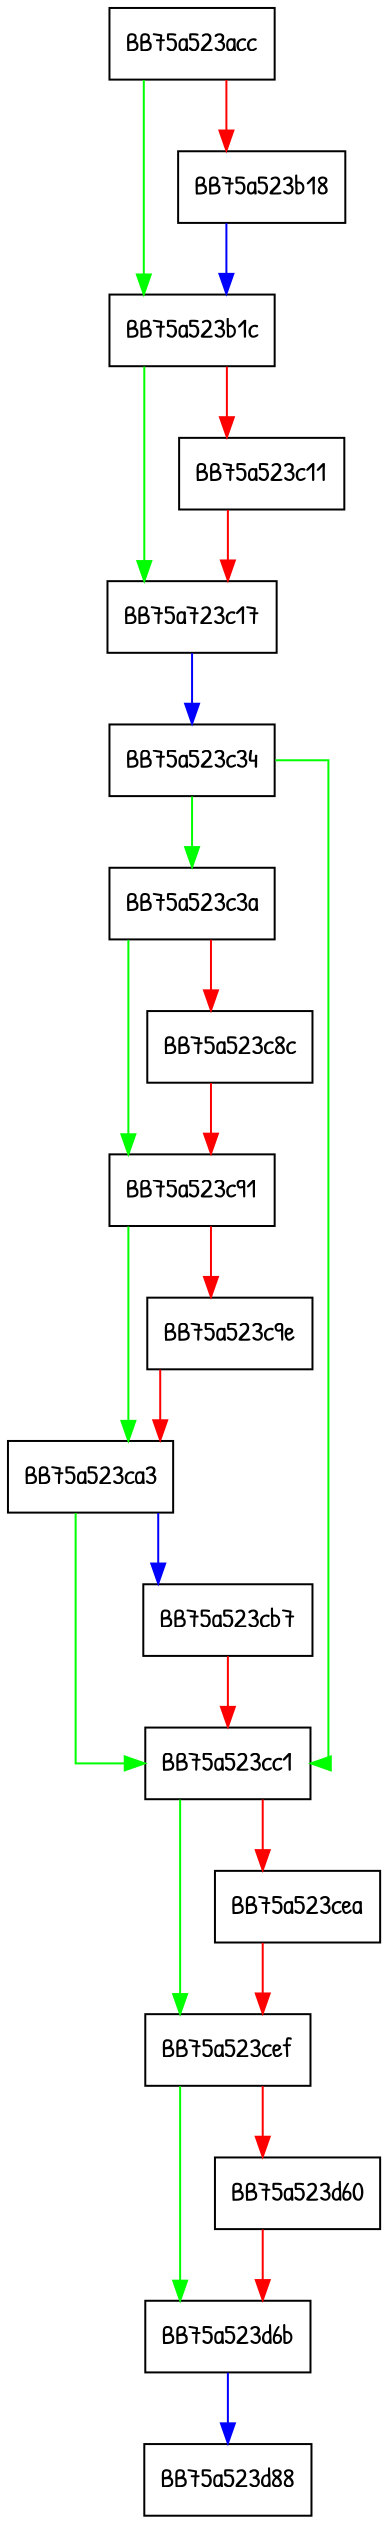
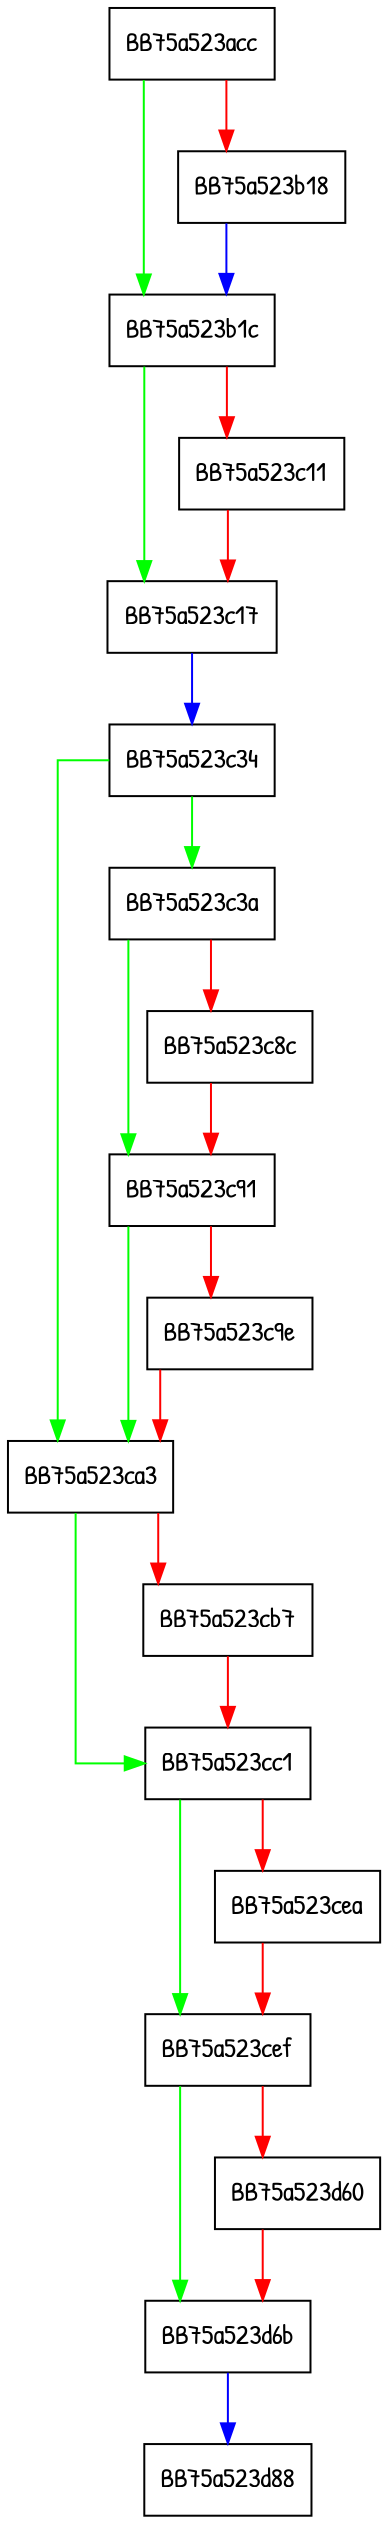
node "BB75a723c17": label "BB75a723c17" -> "BB75a523c17"
edge "BB75a523c34" -> "BB75a523cc1": now "BB75a523c34" -> "BB75a523ca3"
edge "BB75a523ca3" -> "BB75a523cb7": color blue -> red
